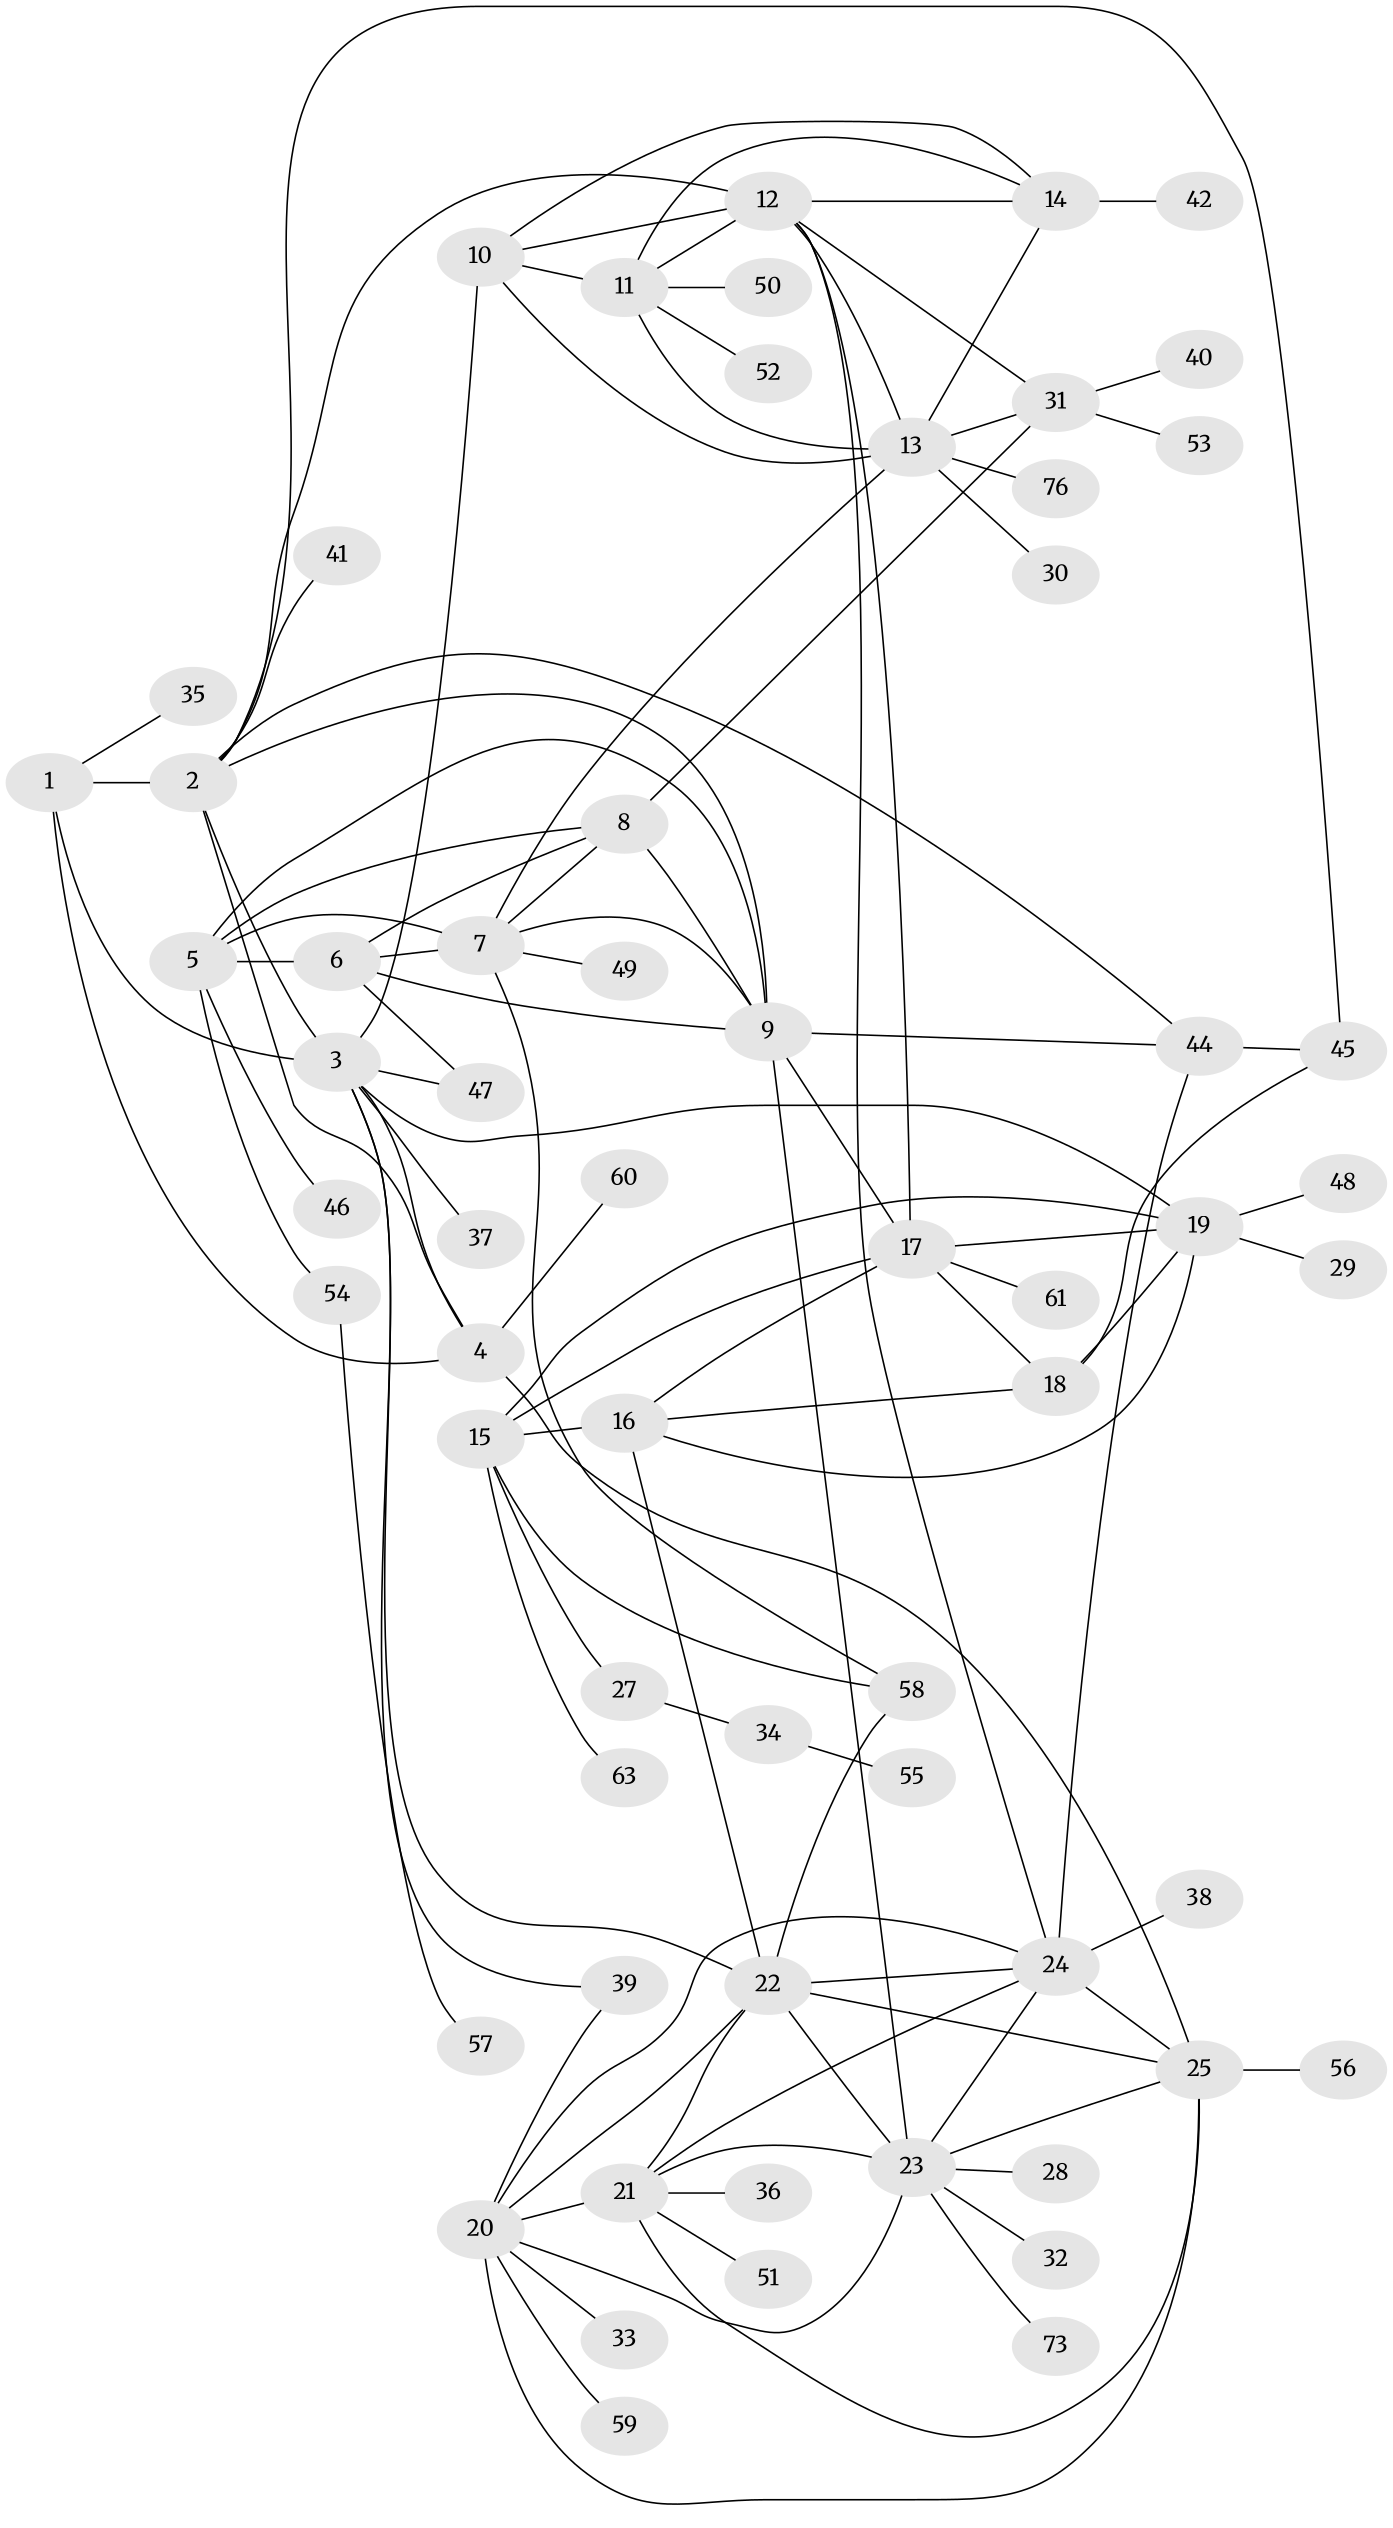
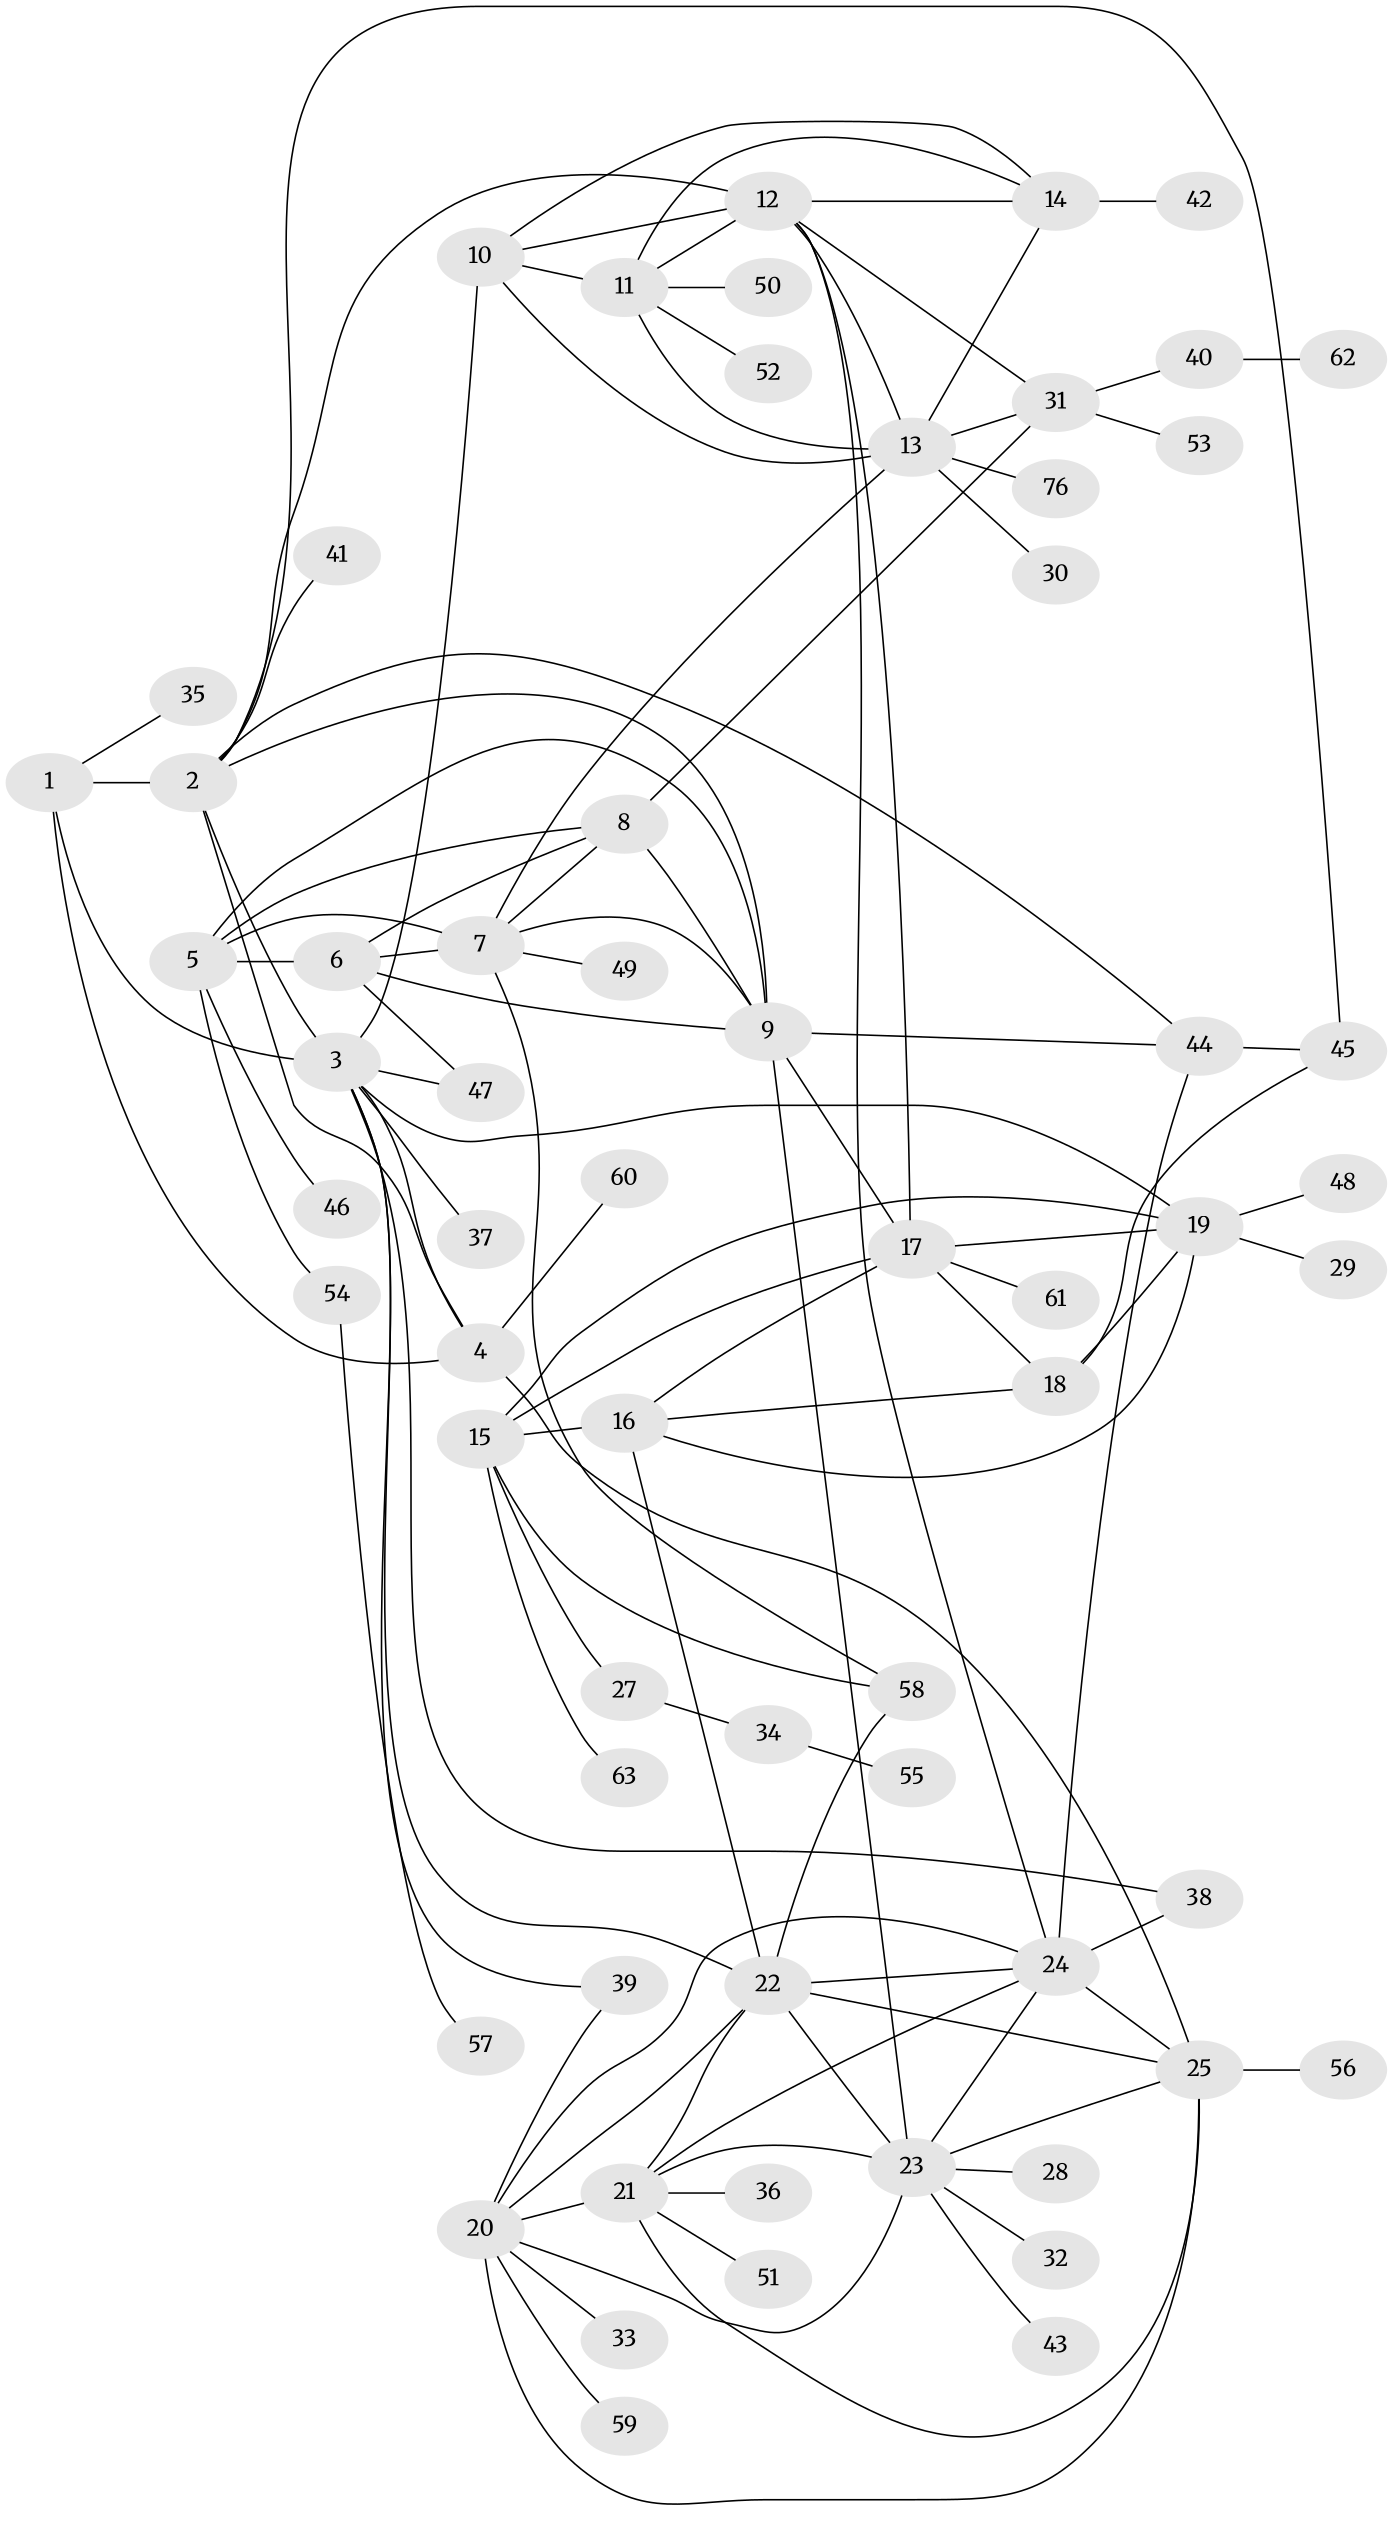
node "62": added
edge "3" -- "38": added
node "73": label "73" -> "43"
